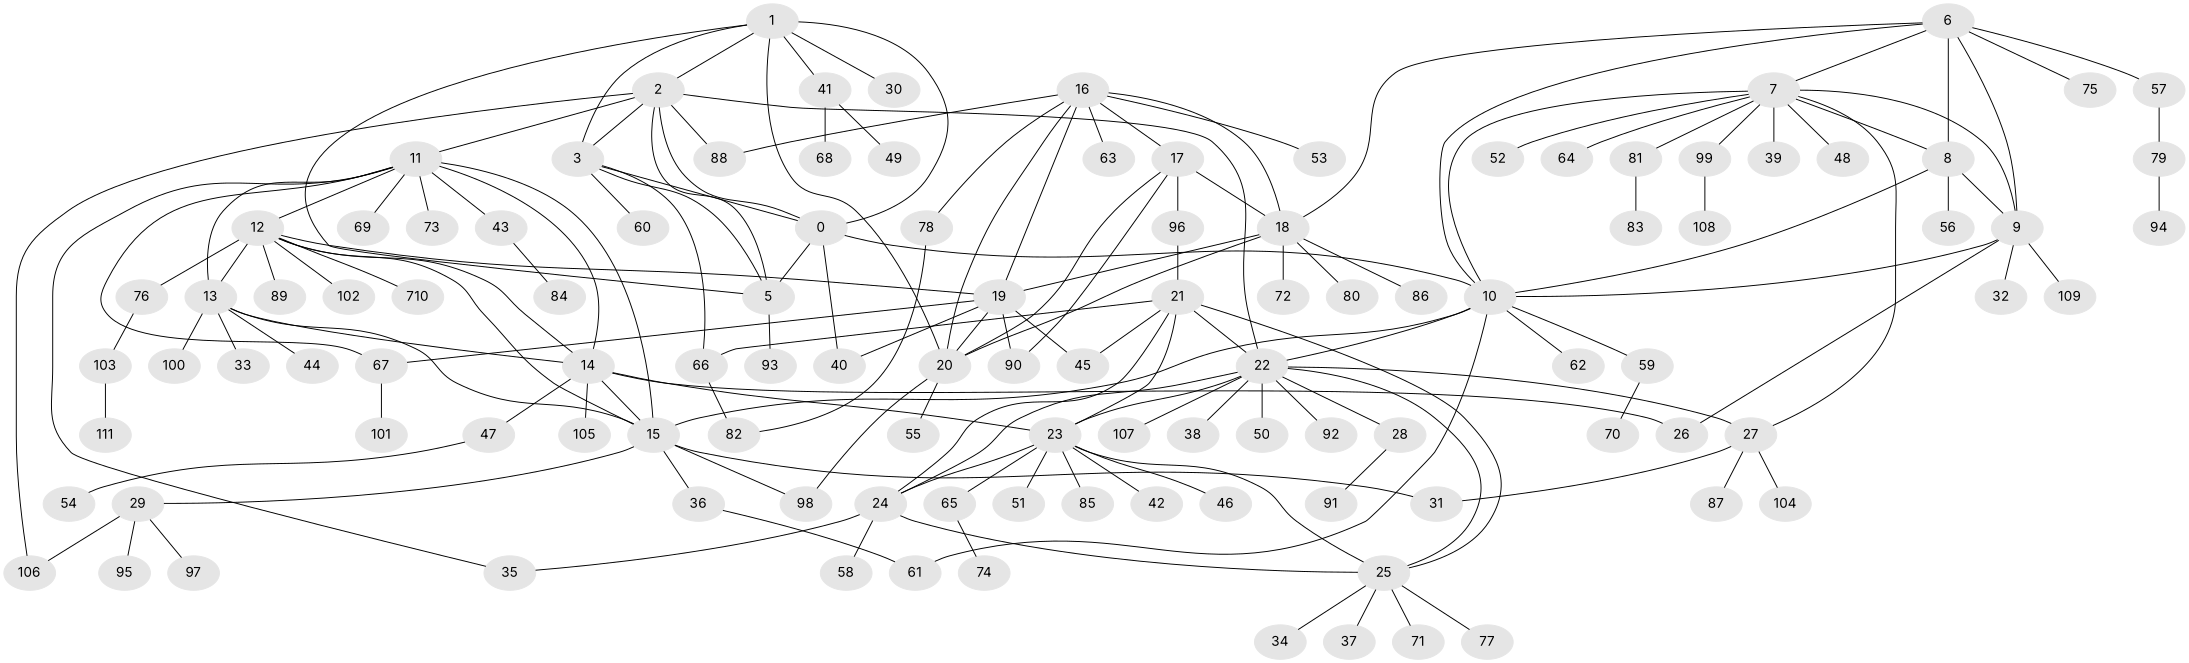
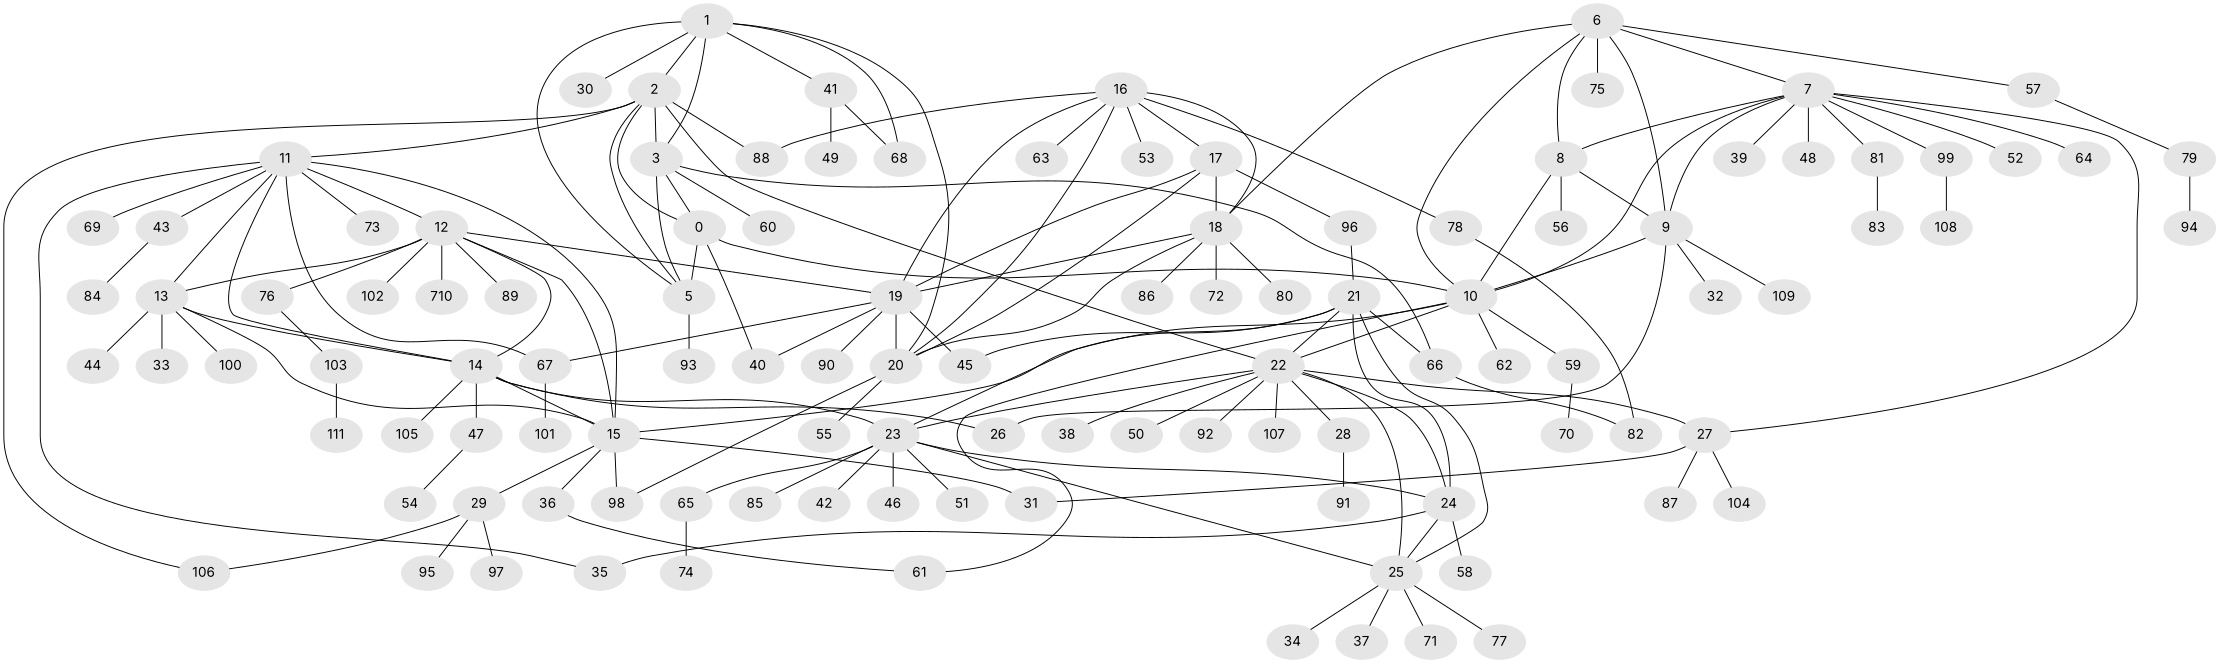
edge "1" -- "0": now "1" -- "68"
edge "17" -- "90": now "17" -- "19"
